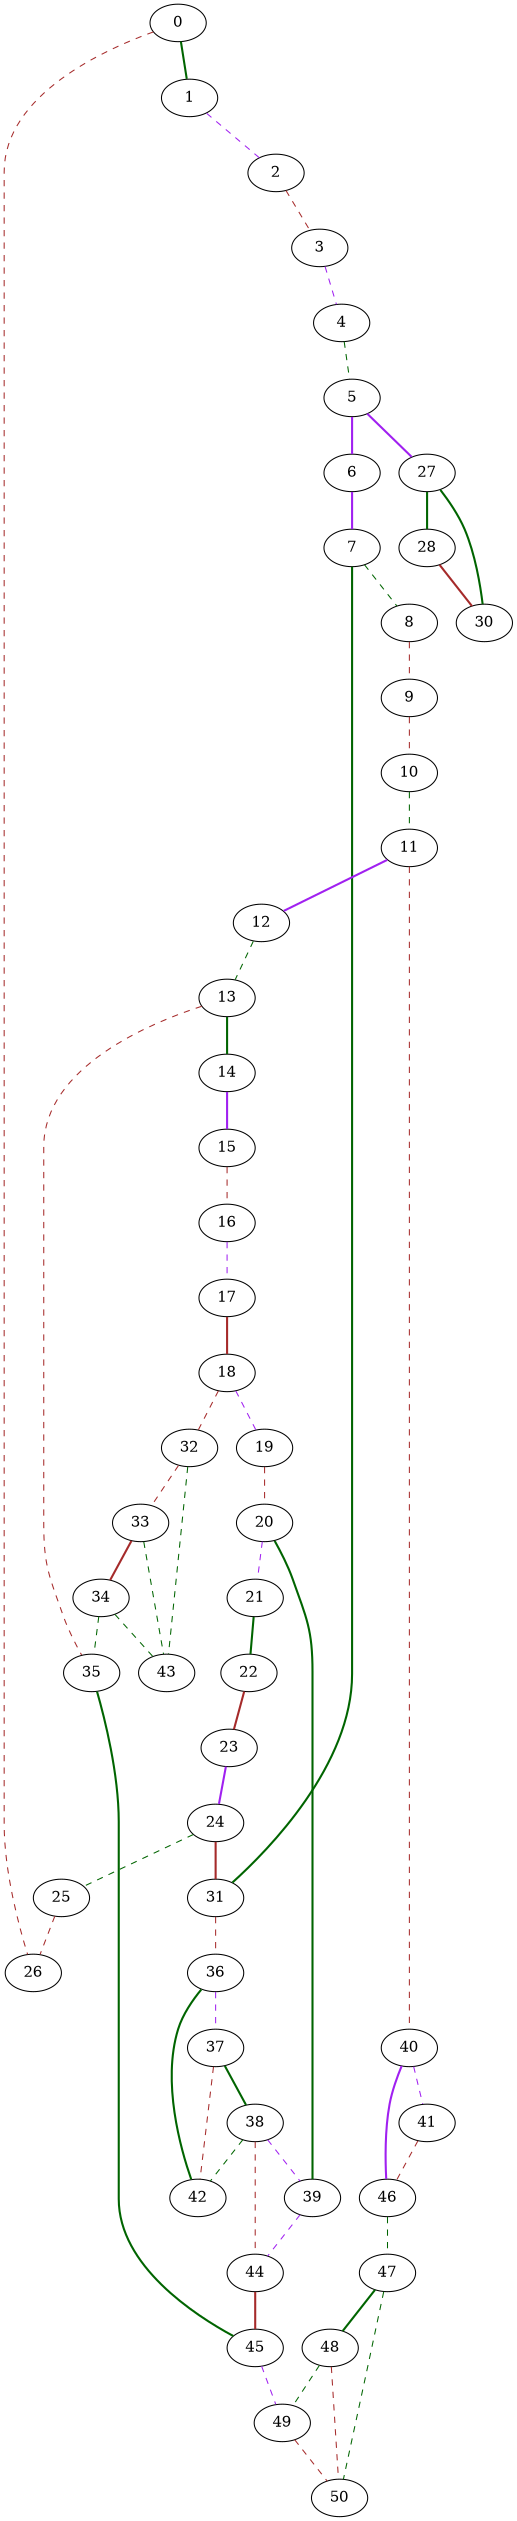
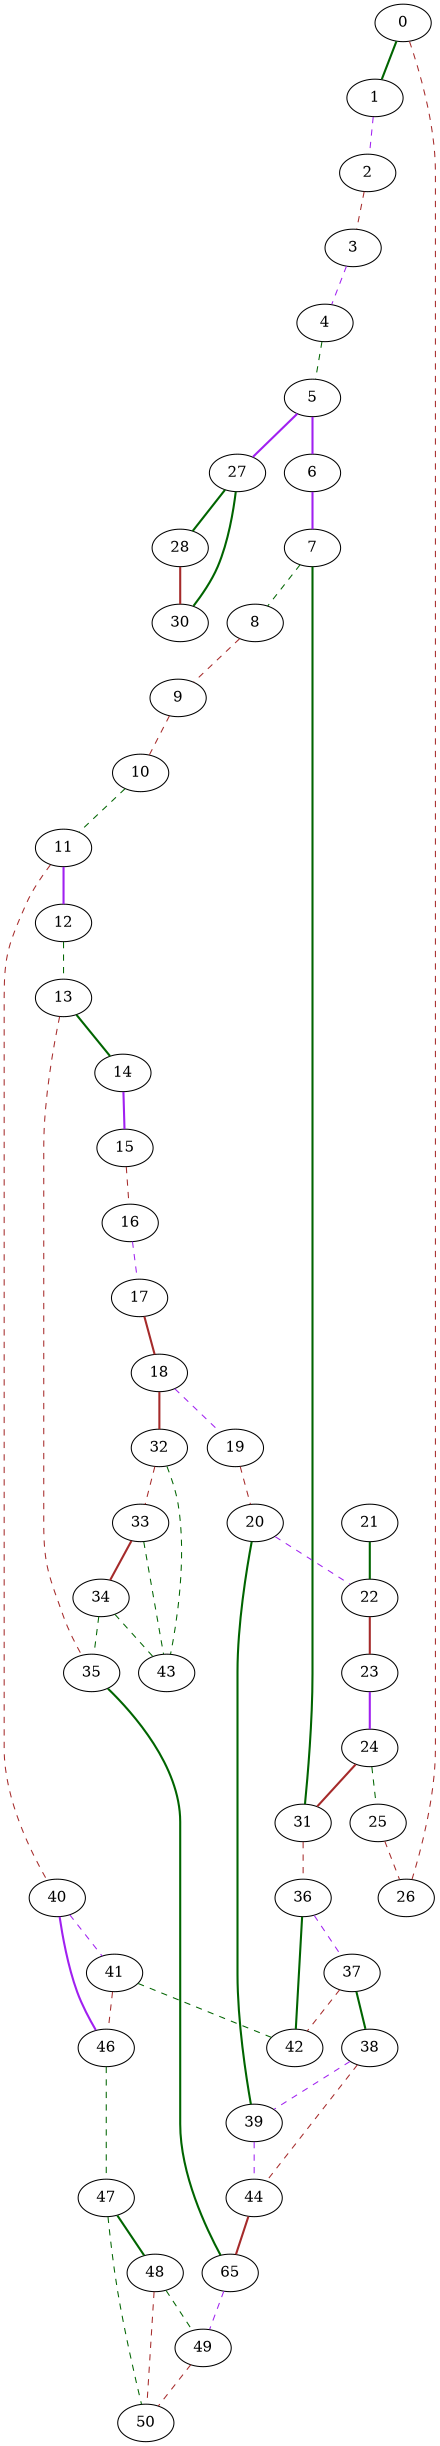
edge "18" -- "32": style dashed -> bold
edge "20" -- "21": now "20" -- "22"
edge "38" -- "42": now "41" -- "42"
node "45": label "45" -> "65"
